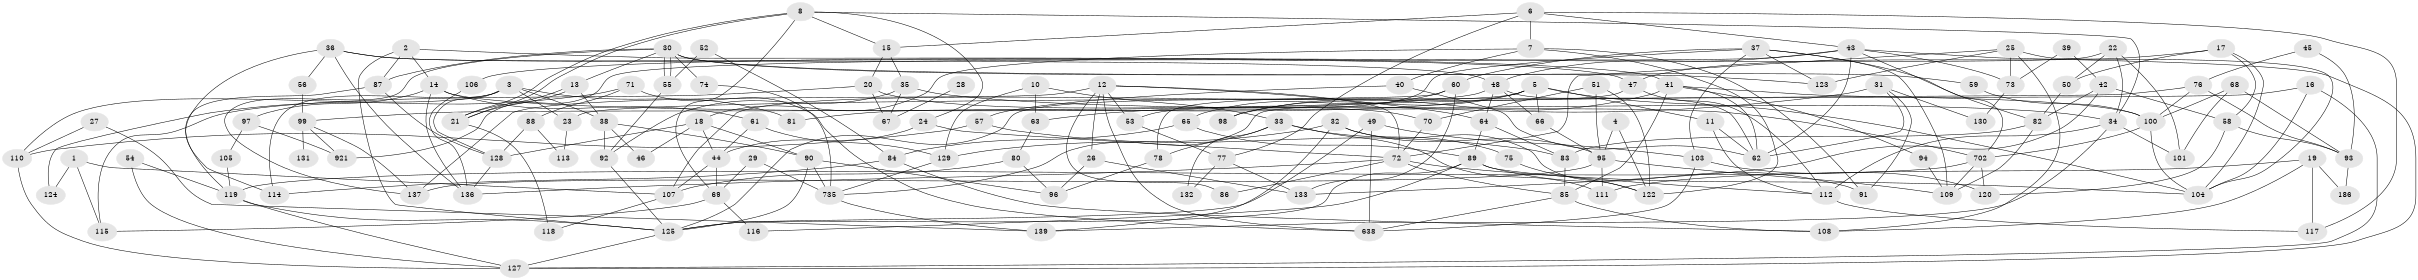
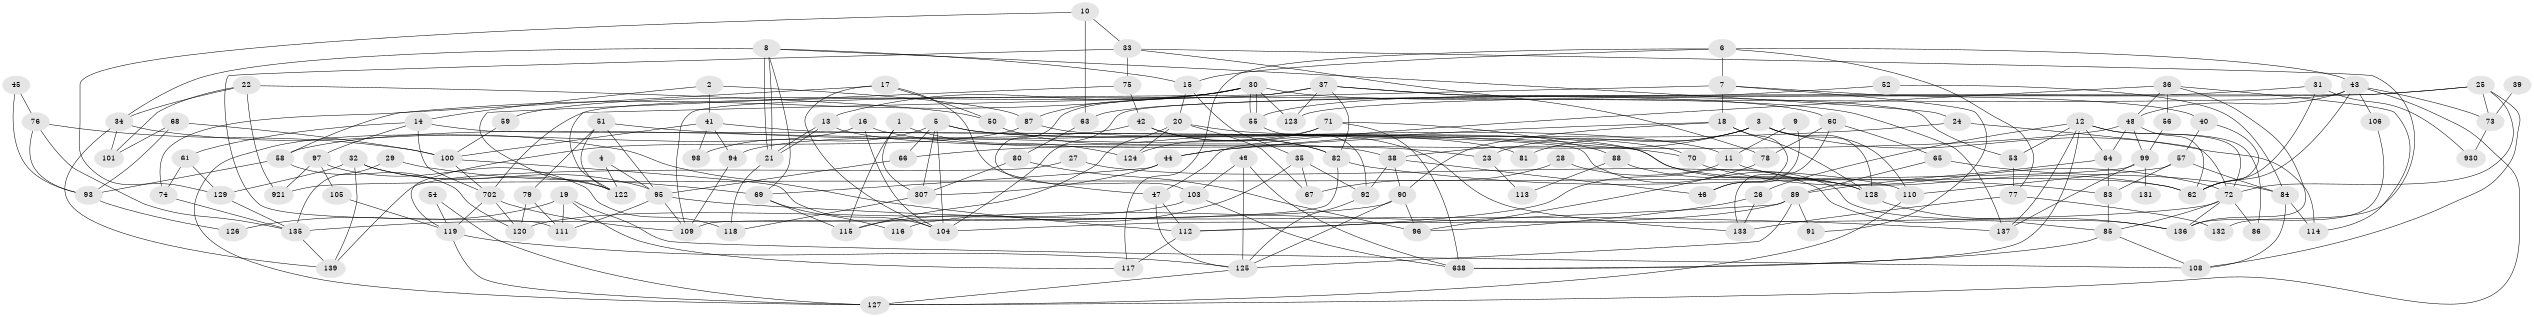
edge "39" -- "42": now "75" -- "42"
edge "35" -- "34": now "35" -- "115"
node "9": added
node "130": label "130" -> "930"
edge "31" -- "91": removed
edge "61" -- "44": now "61" -- "74"
edge "71" -- "94": added
edge "20" -- "124": added
edge "41" -- "85": now "28" -- "85"
edge "97" -- "118": added
edge "57" -- "84": added
node "79": added
node "107": label "107" -> "307"
node "735": label "735" -> "135"
node "186": label "186" -> "126"
edge "2" -- "125": removed
